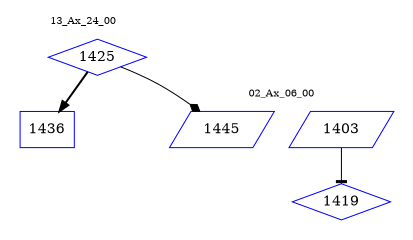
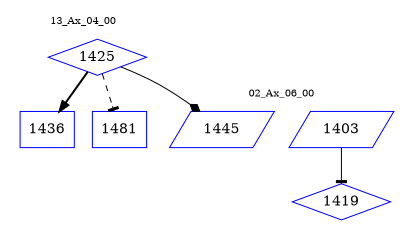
cluster "13_Ax_24_00": label "13_Ax_24_00" -> "13_Ax_04_00"
node "1481": added
